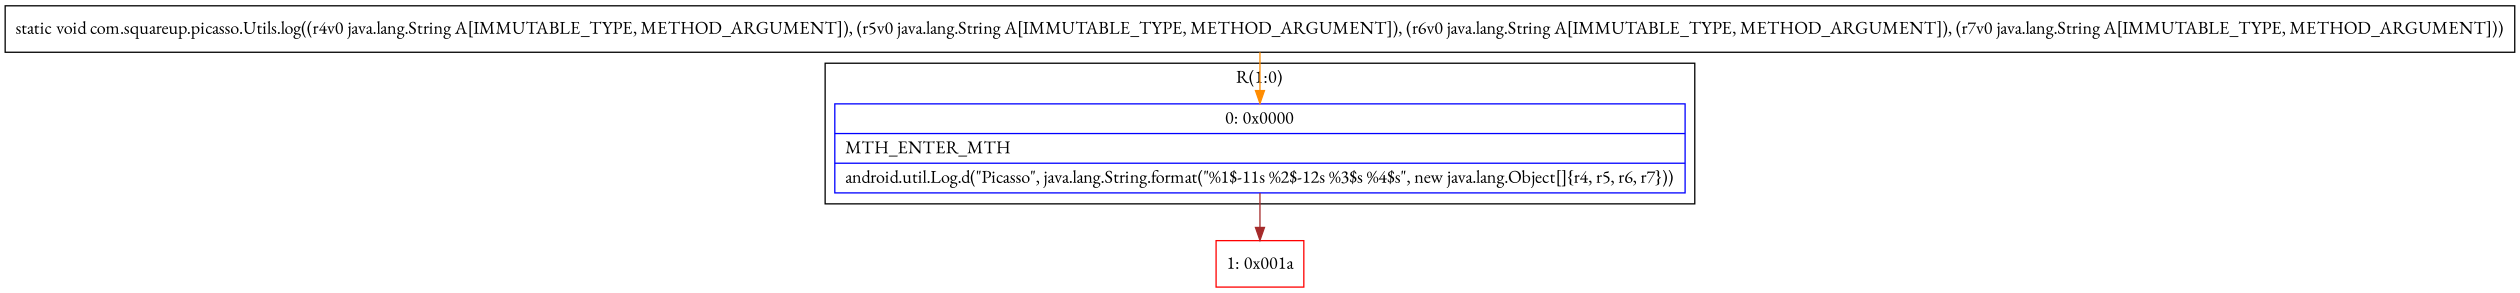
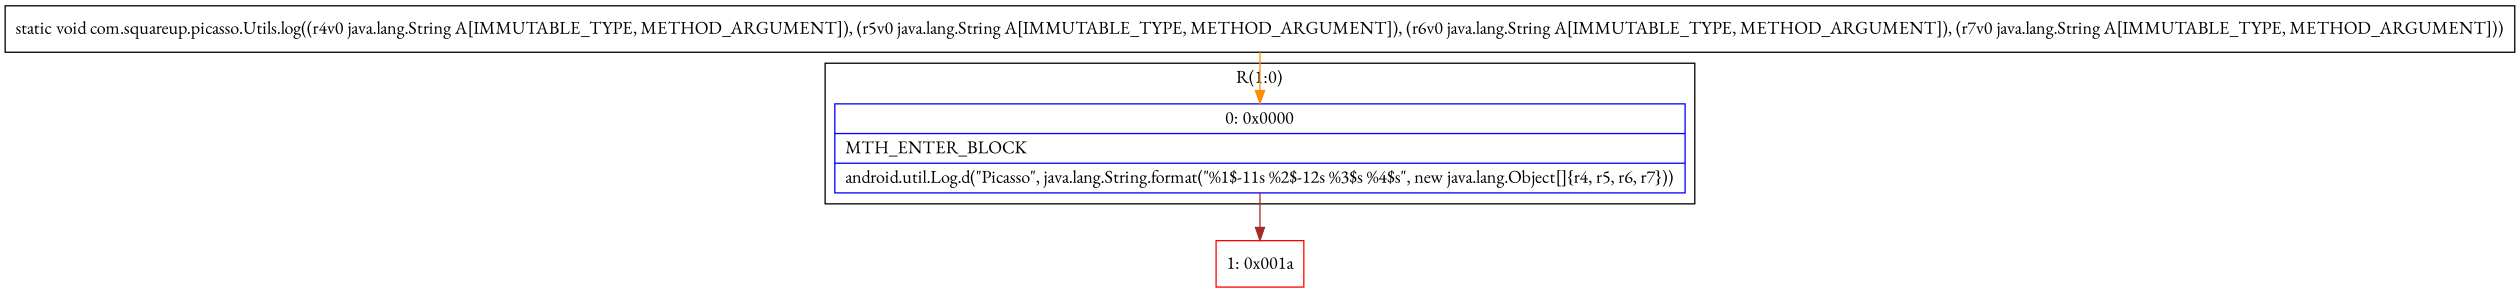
node "0: 0x0000": text "MTH_ENTER_MTH" -> "MTH_ENTER_BLOCK"
